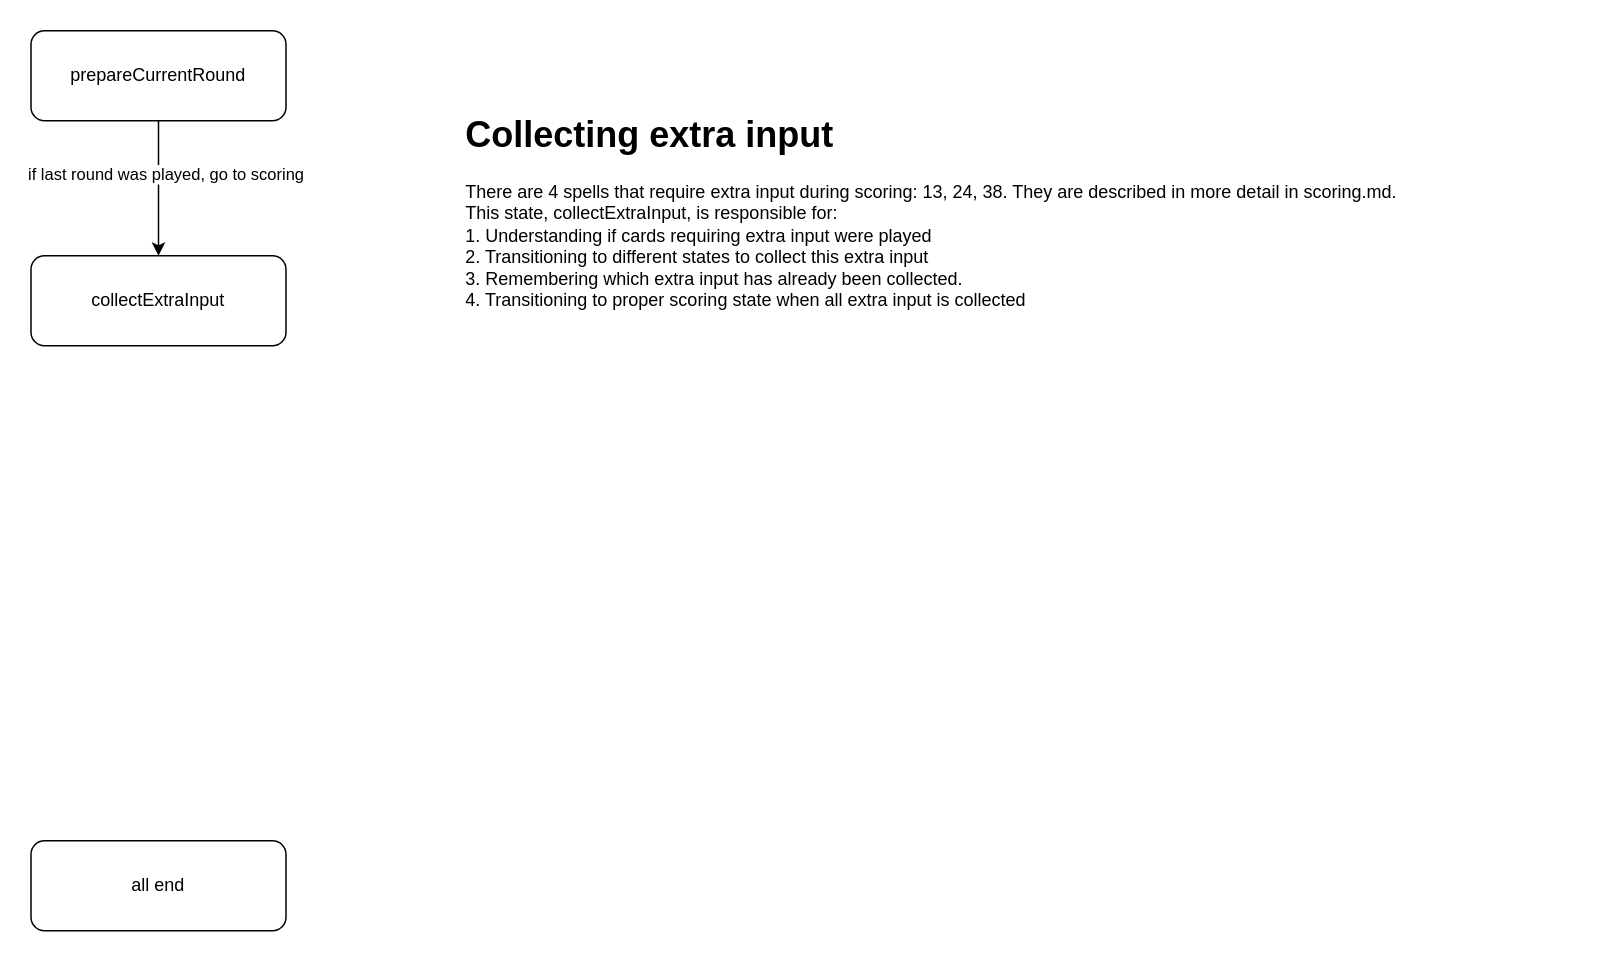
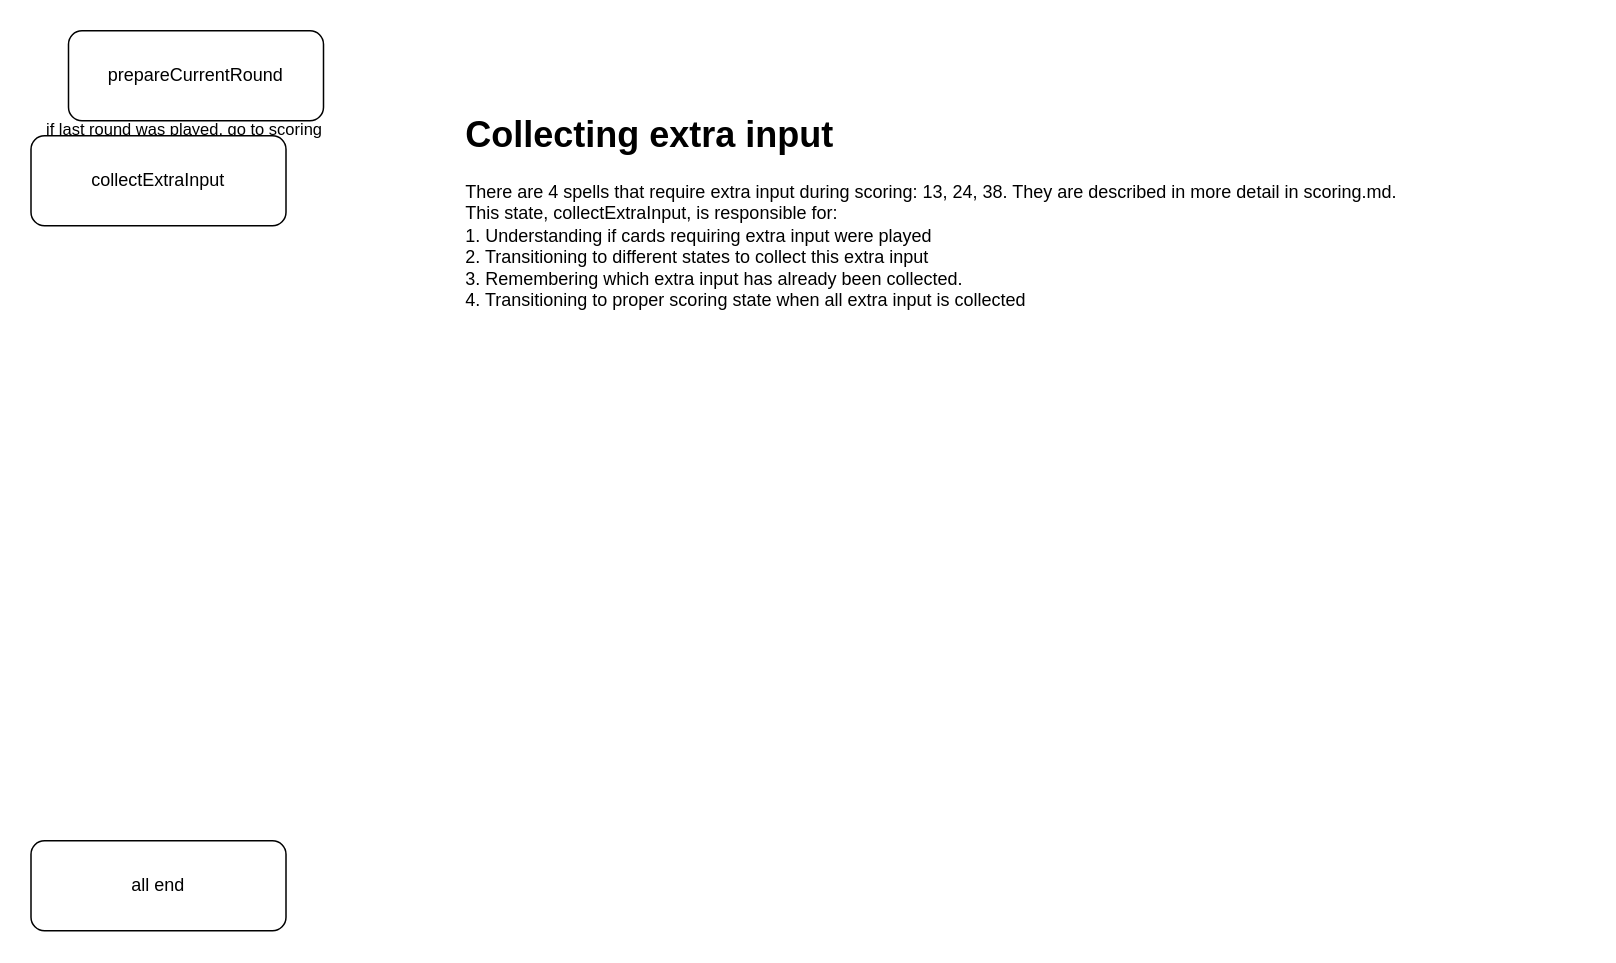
node "prepareCurrentRound": moved (158, 76) -> (196, 76)
node "collectExtraInput": moved (158, 301) -> (158, 181)
